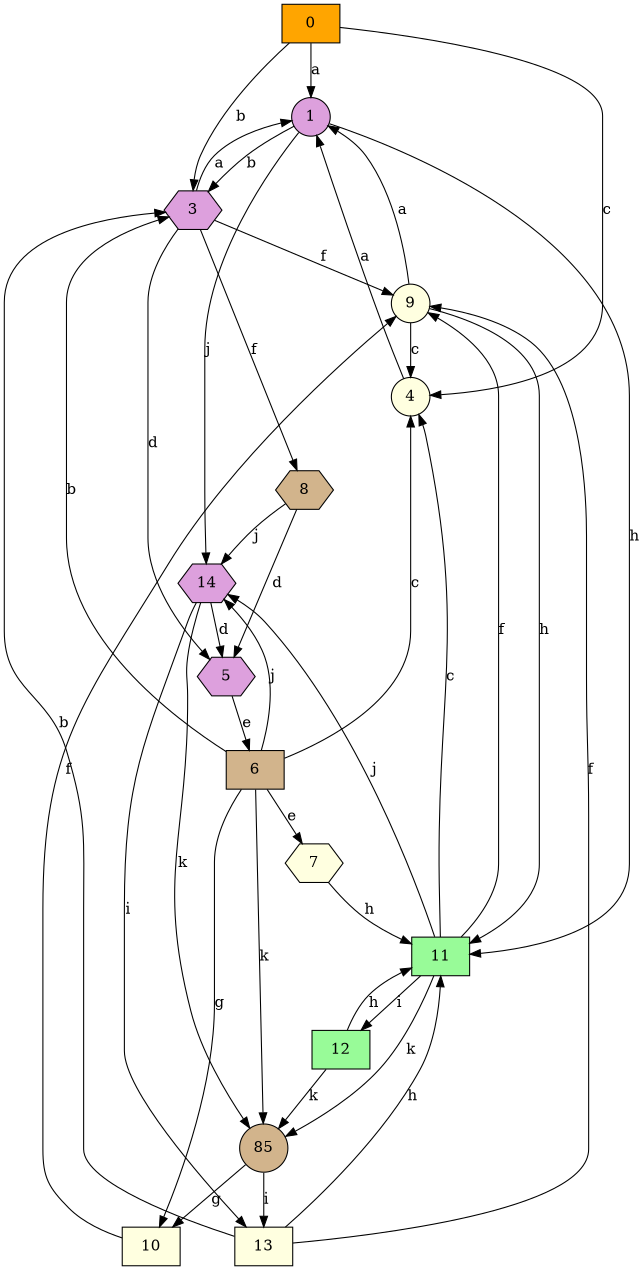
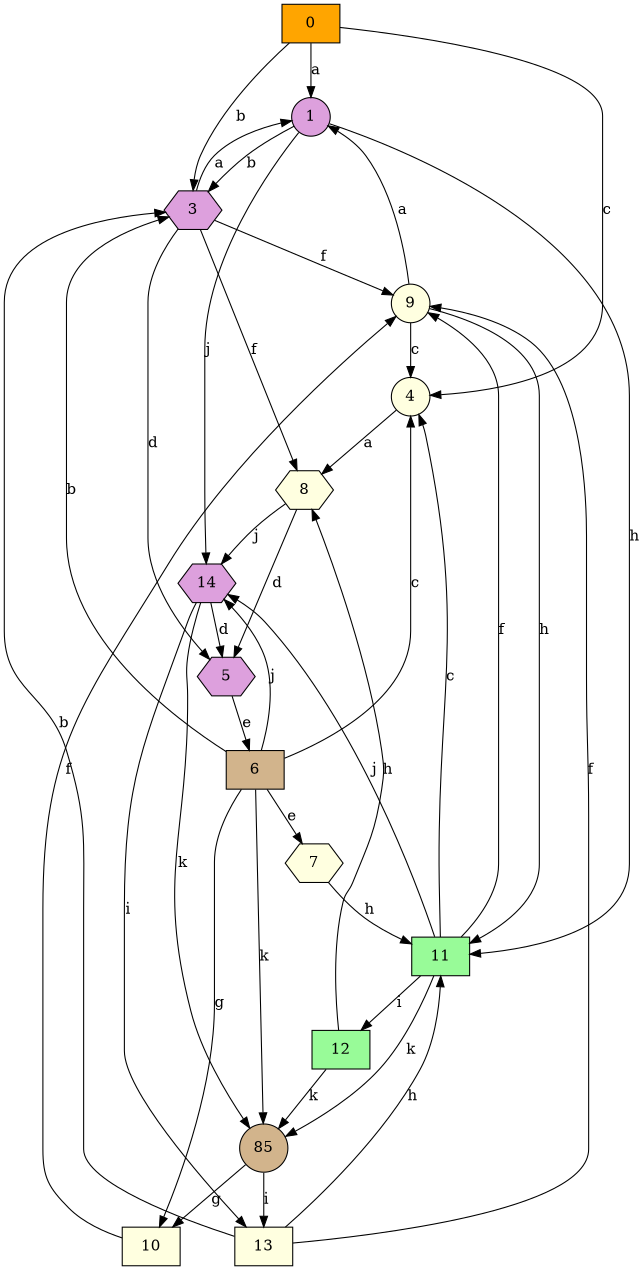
edge "4" -> "1": now "4" -> "8"
node "8": fillcolor tan -> lightyellow
edge "12" -> "11": now "12" -> "8"
